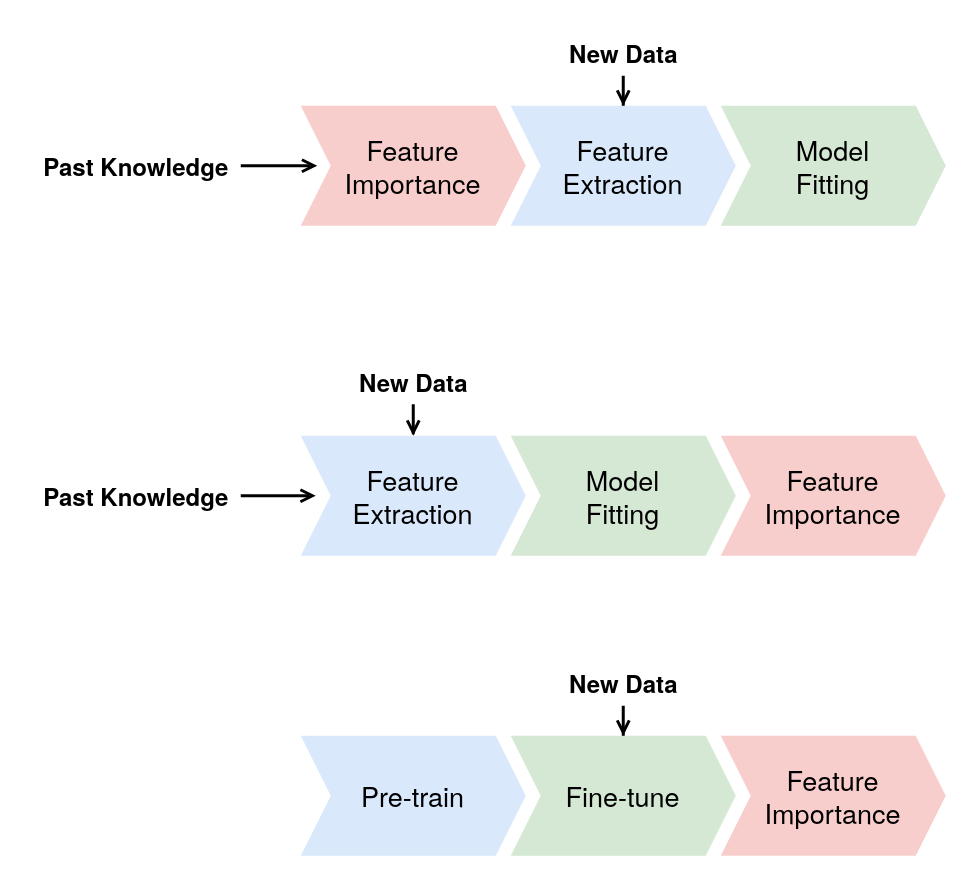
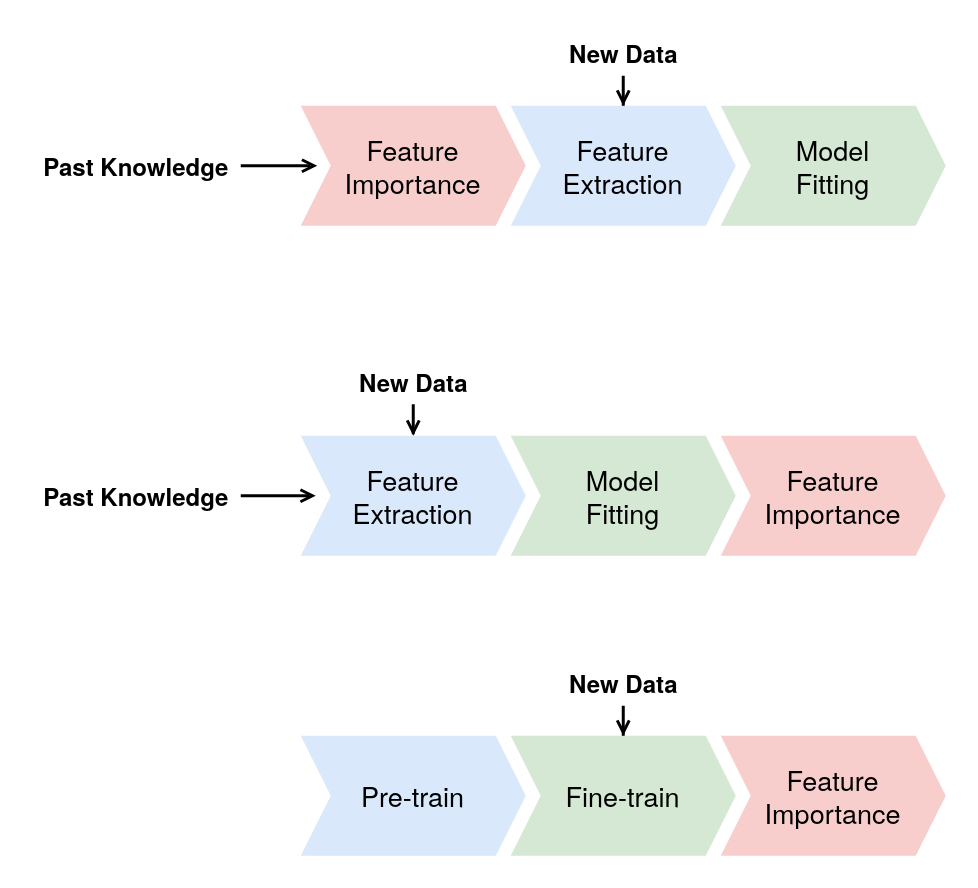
node "Fine-tune": label "Fine-tune" -> "Fine-train"
